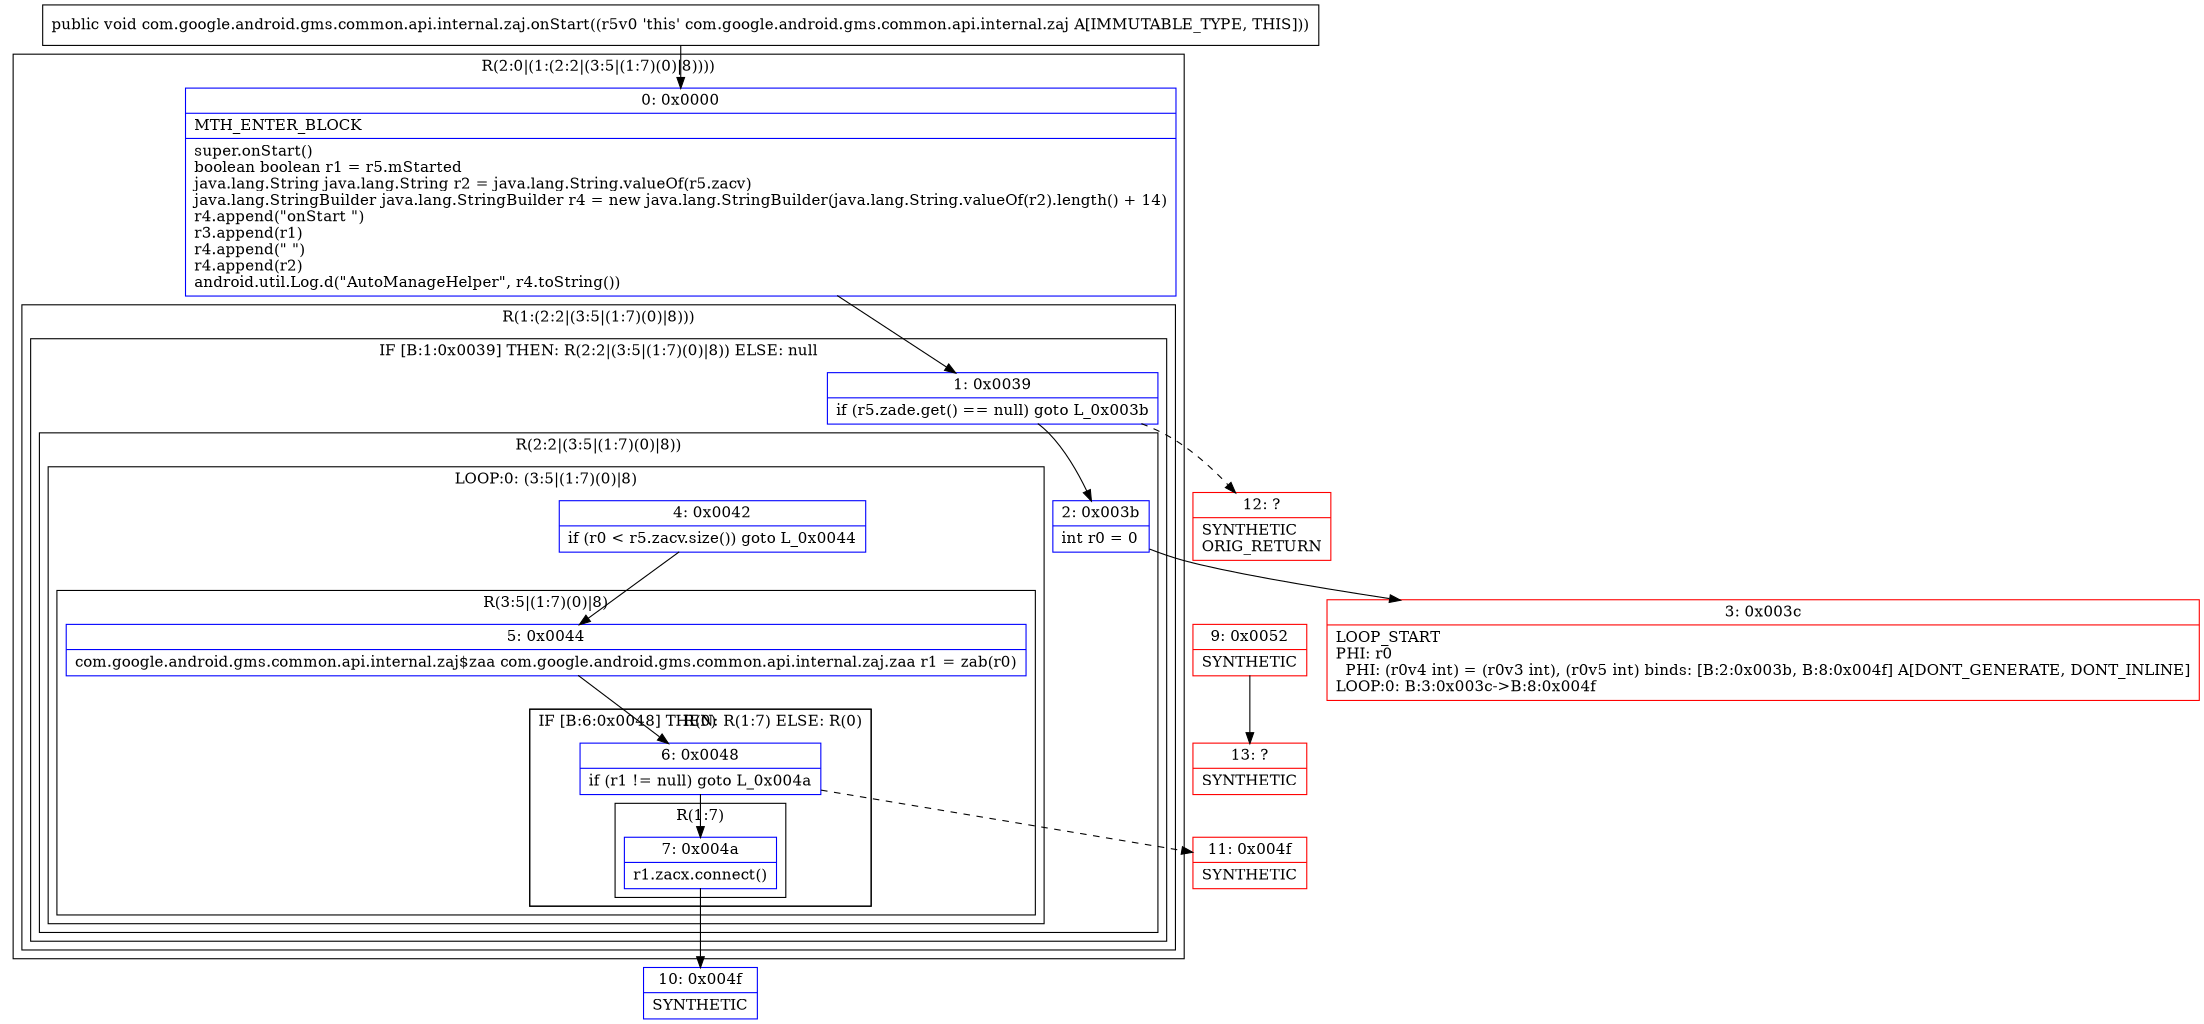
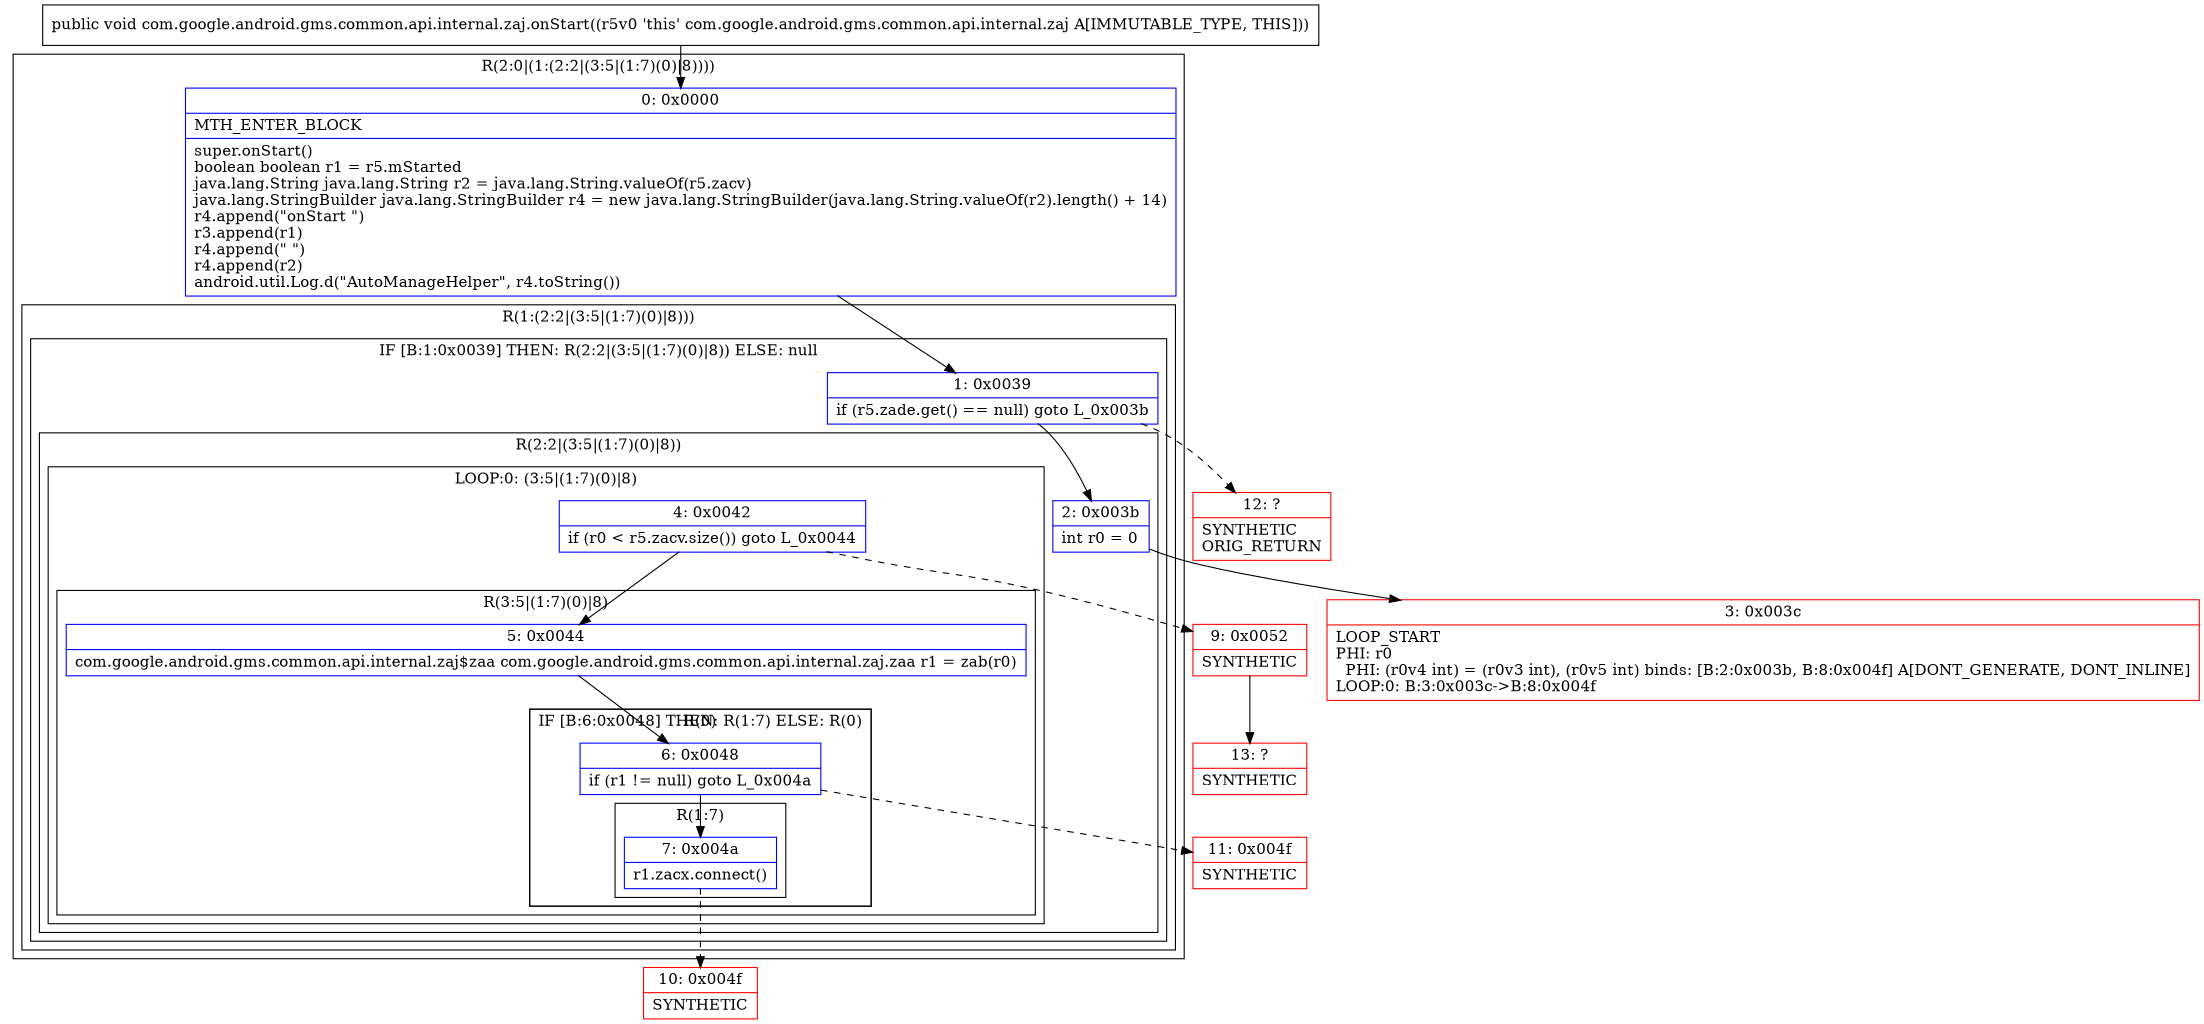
edge "4: 0x0042" -> "9: 0x0052": added
edge "7: 0x004a" -> "10: 0x004f": style solid -> dashed
node "10: 0x004f": color blue -> red
